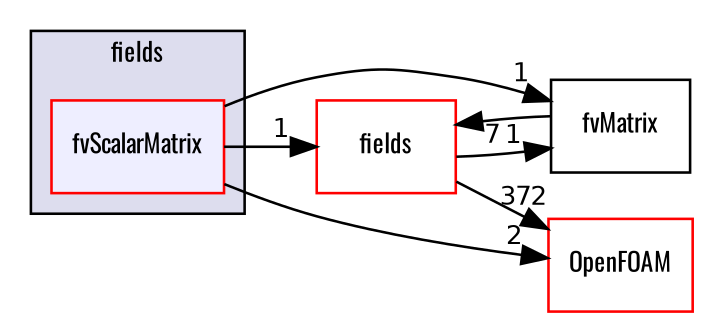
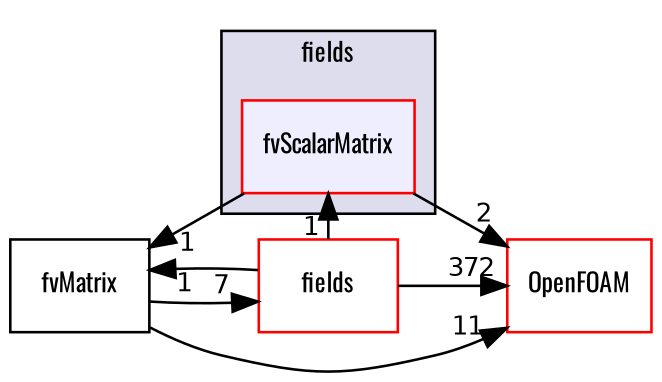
edge "fvScalarMatrix" -> "fields": reversed
edge "fvMatrix" -> "OpenFOAM": added
